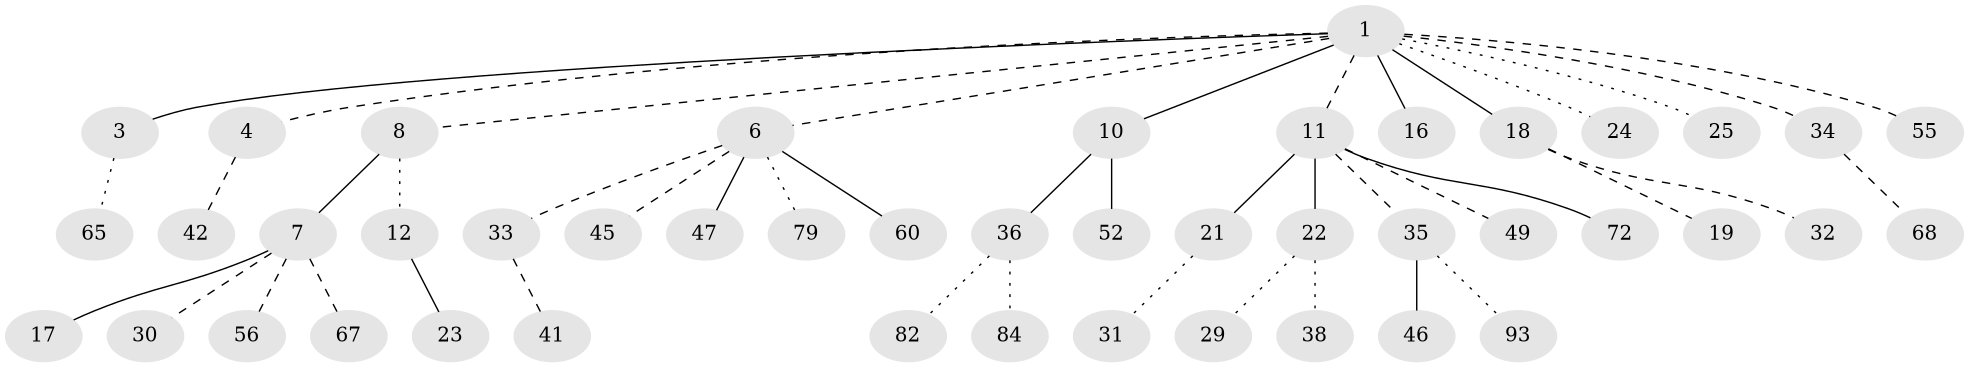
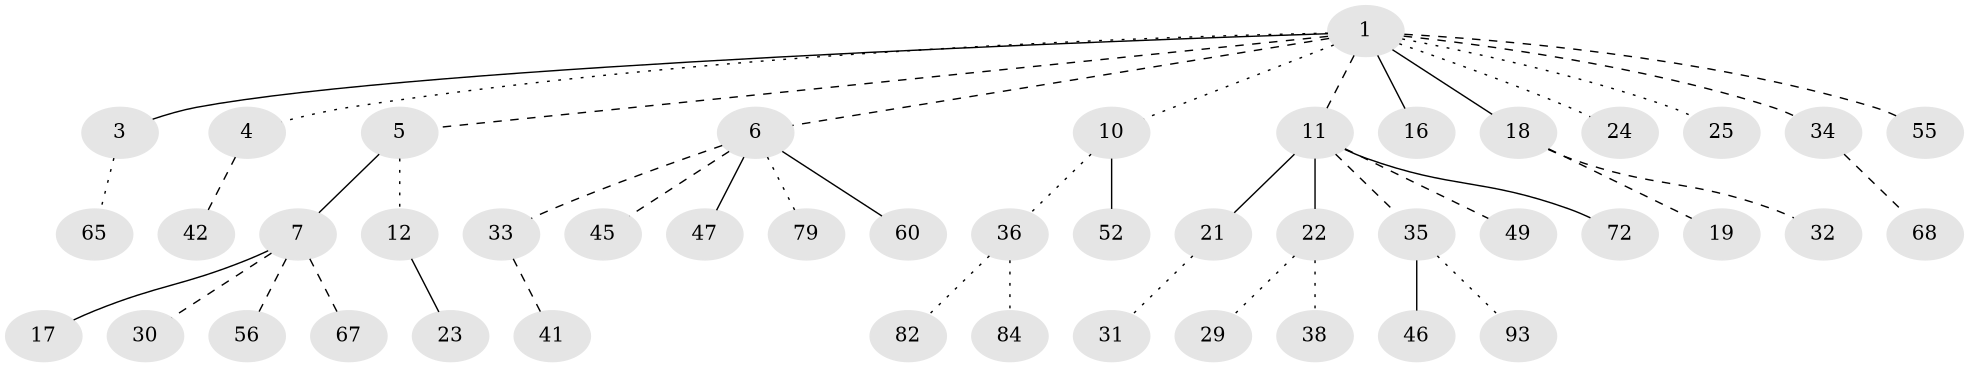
edge "1" -- "4": style dashed -> dotted
edge "1" -- "10": style solid -> dotted
node "8": label "8" -> "5"
edge "10" -- "36": style solid -> dotted
